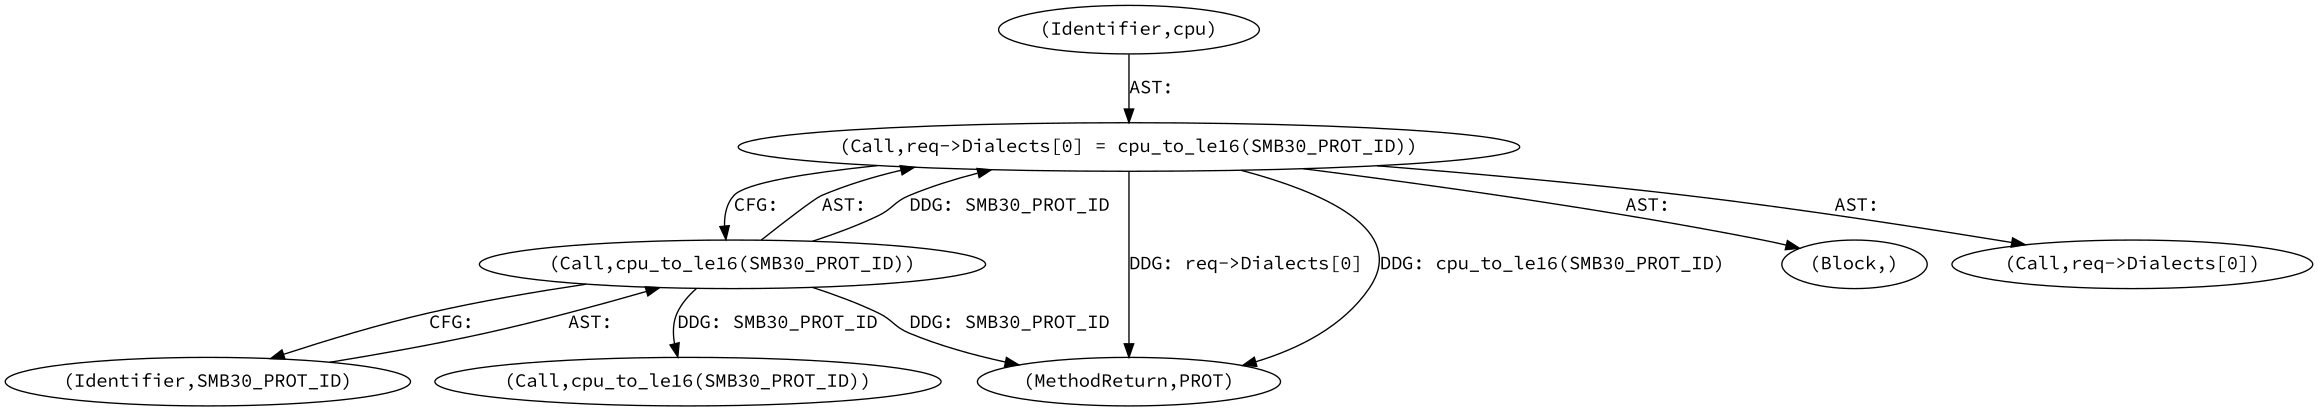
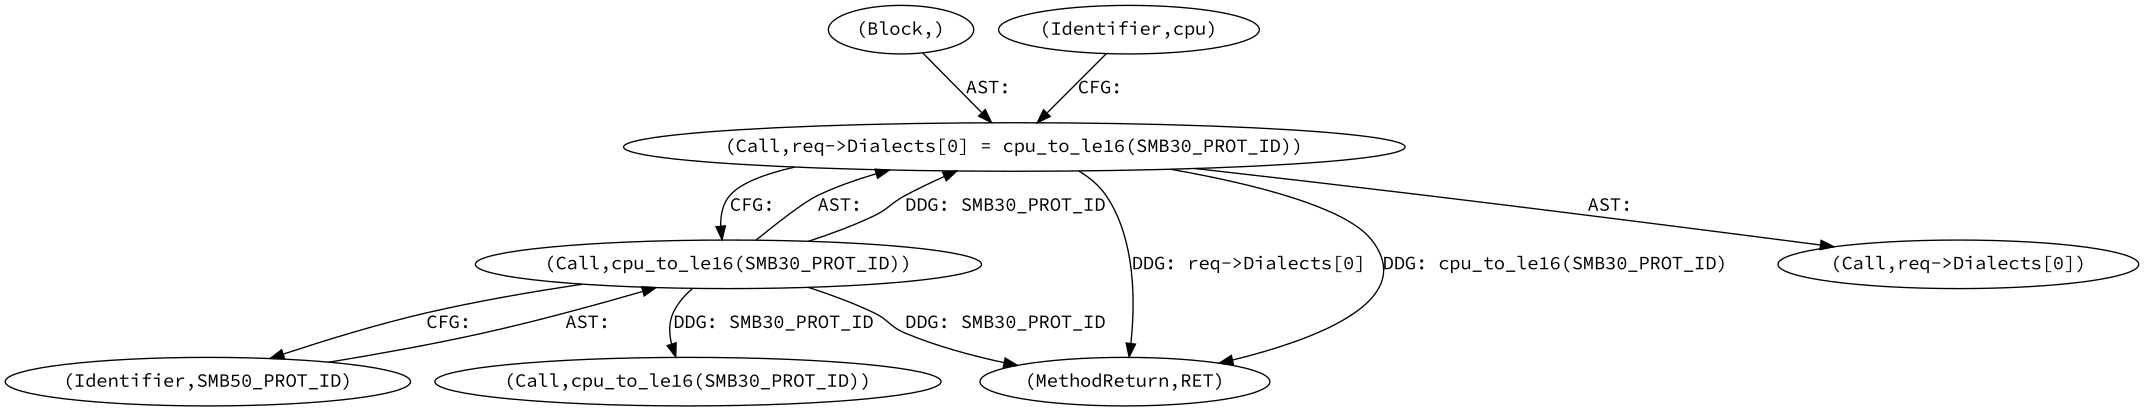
edge "(Identifier,cpu)" -> "(Call,req->Dialects[0] = cpu_to_le16(SMB30_PROT_ID))": label "AST: " -> "CFG: "
edge "(Call,req->Dialects[0] = cpu_to_le16(SMB30_PROT_ID))" -> "(Block,)": reversed
node "(Identifier,SMB30_PROT_ID)": label "(Identifier,SMB30_PROT_ID)" -> "(Identifier,SMB50_PROT_ID)"
node "(MethodReturn,PROT)": label "(MethodReturn,PROT)" -> "(MethodReturn,RET)"
